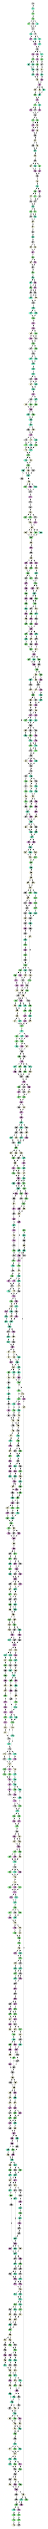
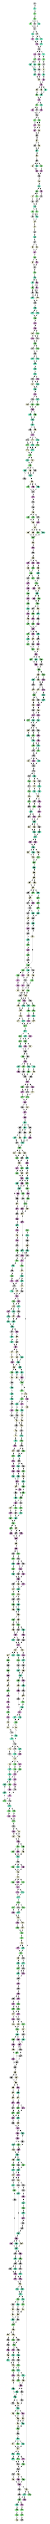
edge "S674" -> "S677": now "S672" -> "S677"
node "S942": fillcolor lightyellow -> palegreen
